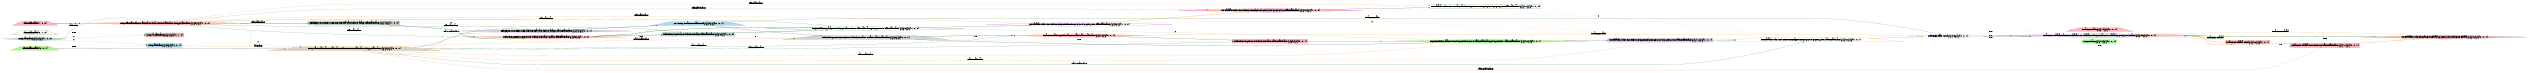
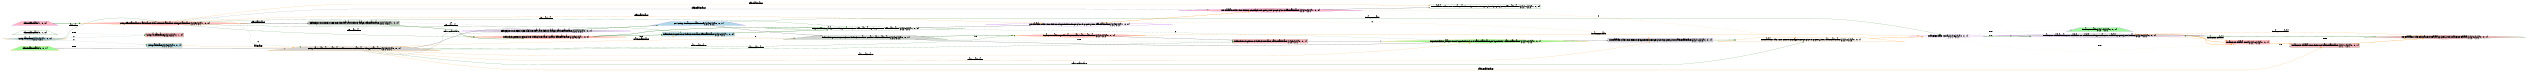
node "instancesForTable@@@14@@@['0', '0', '1']": fillcolor lightpink -> palegreen
node "String instance@@@14@@@['0', '0', '1']": removed
